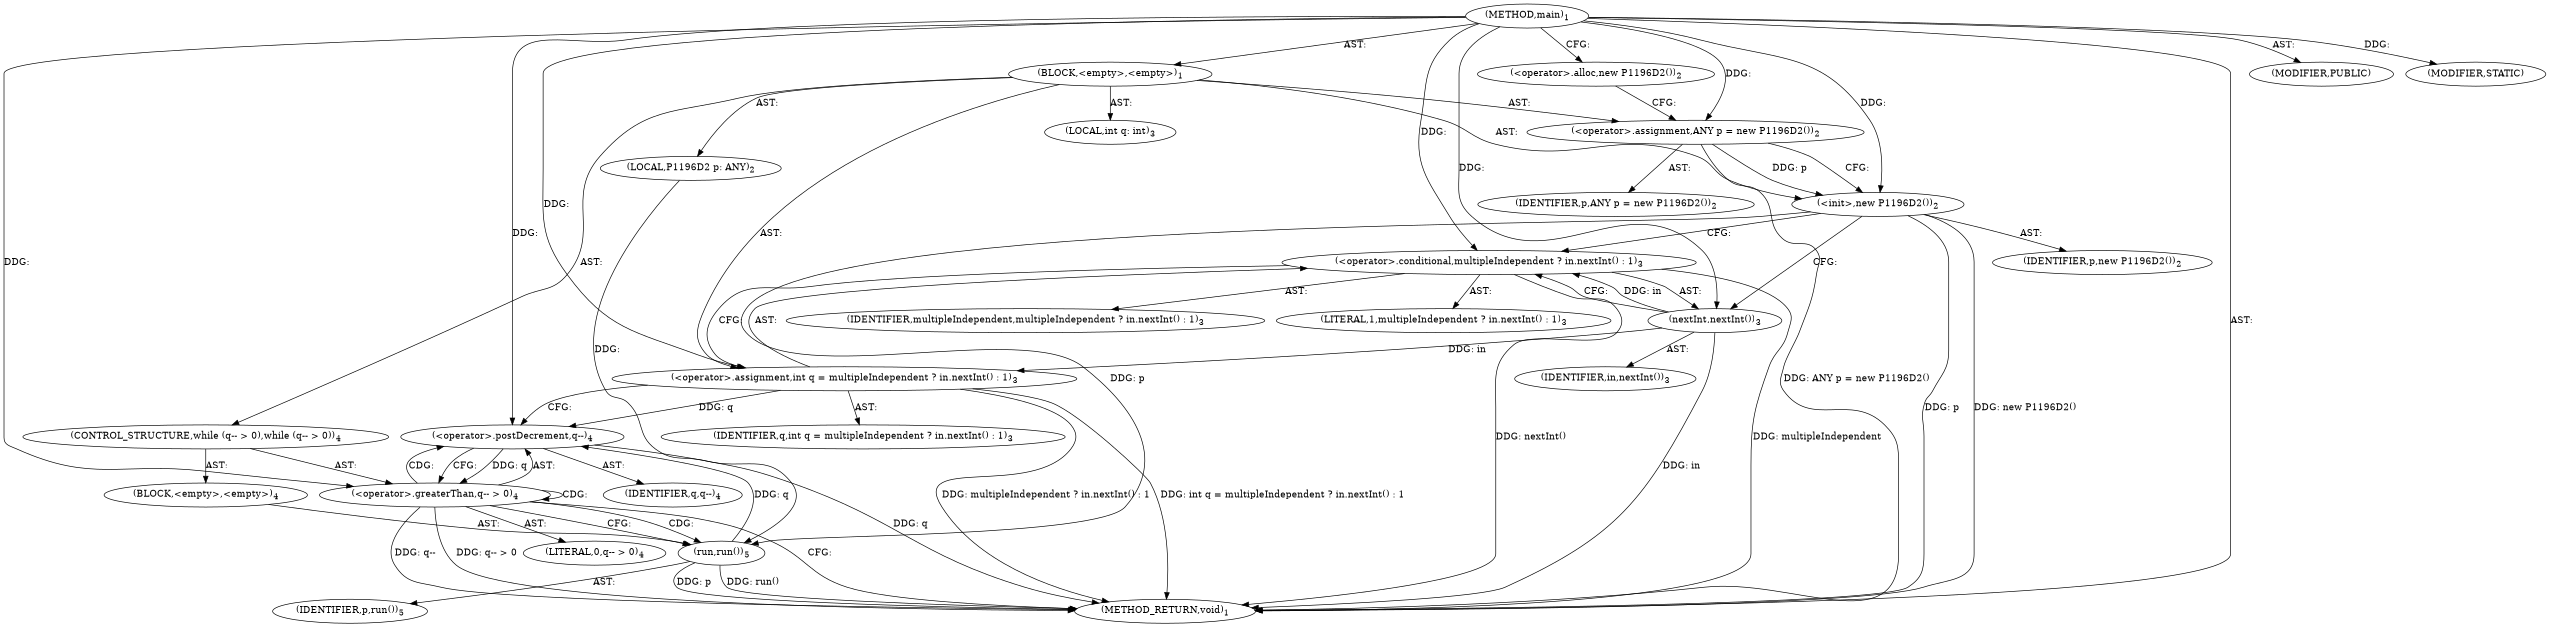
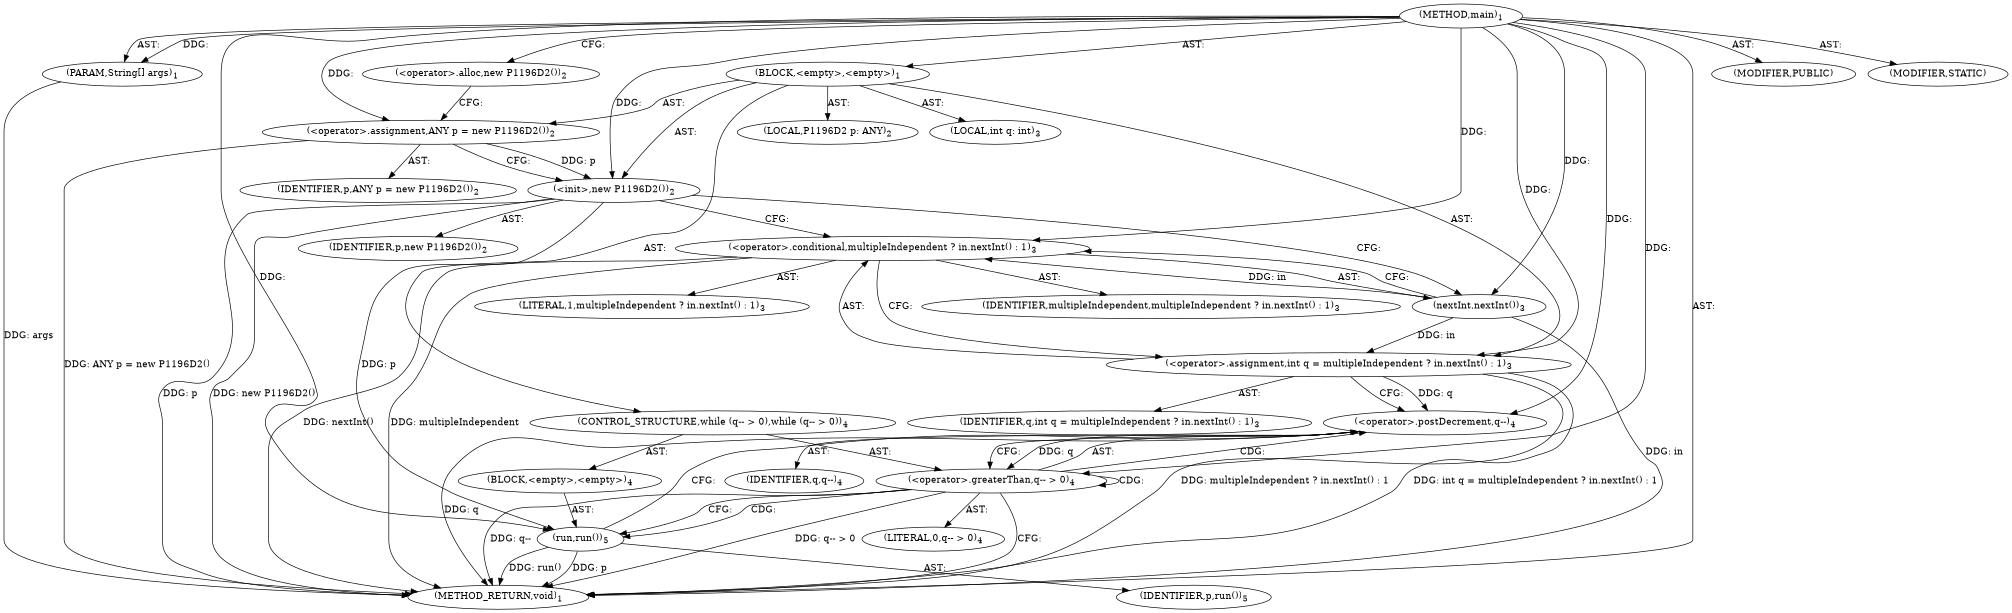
edge "(METHOD,main)" -> "(MODIFIER,STATIC)": label "DDG: " -> "AST: "
node "(PARAM,String[] args)": added
node "(IDENTIFIER,in,nextInt())": removed
edge "(LOCAL,P1196D2 p: ANY)" -> "(run,run())": now "(METHOD,main)" -> "(run,run())"
edge "(run,run())" -> "(<operator>.postDecrement,q--)": label "DDG: q" -> "CFG: "
